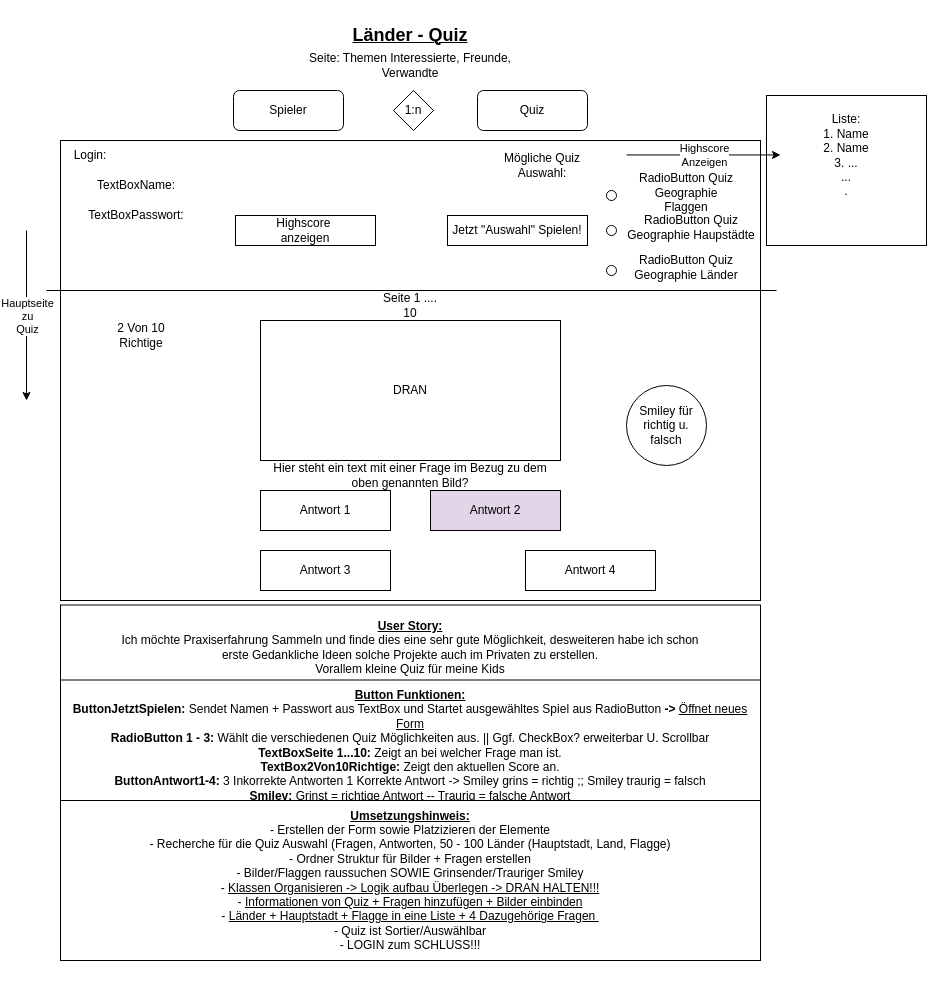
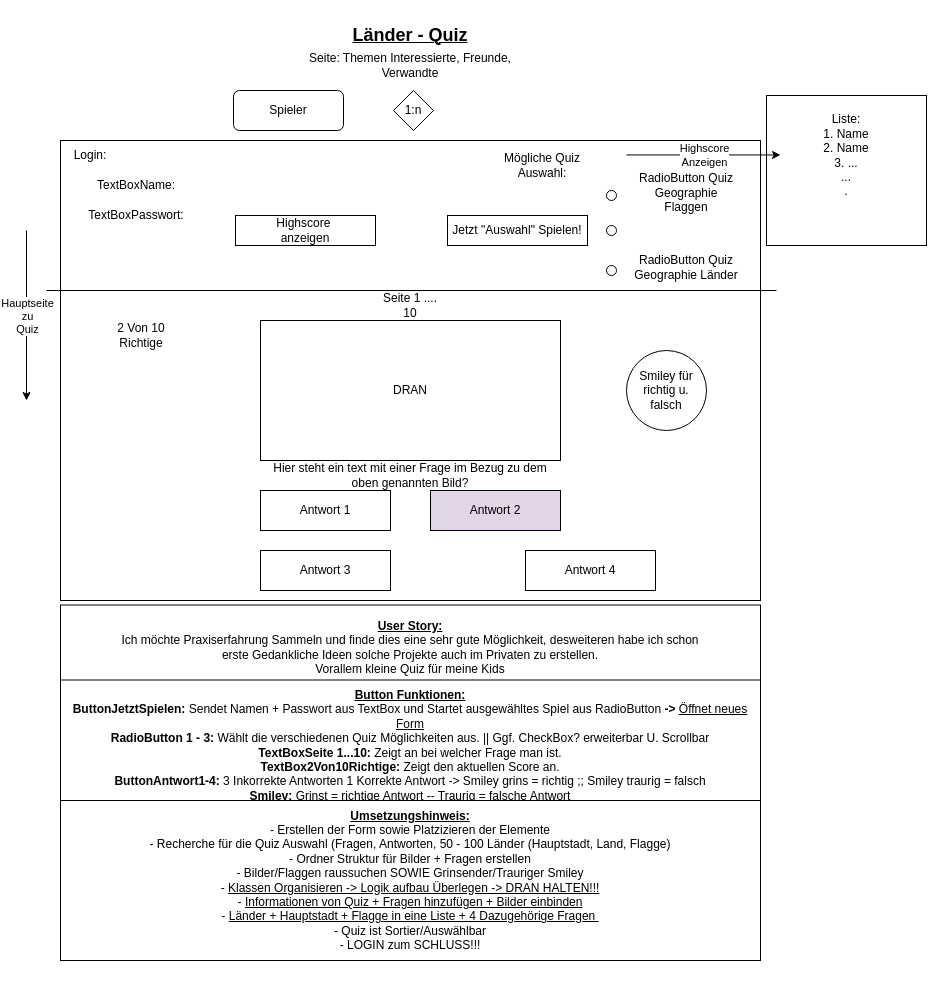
node "Quiz": removed
node "RadioButton Quiz Geographie Haupstädte": removed
node "Smiley für richtig u. falsch": moved (667, 426) -> (667, 391)
